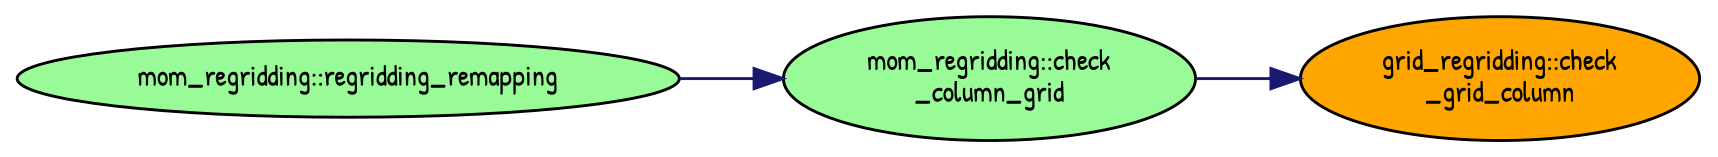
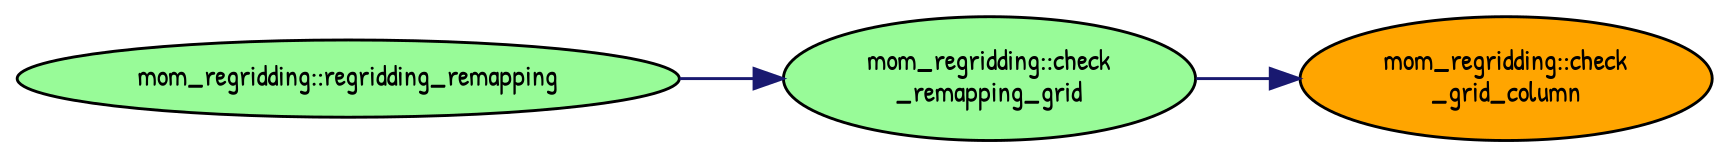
node "mom_regridding::check _column_grid": label "mom_regridding::check _column_grid" -> "mom_regridding::check _remapping_grid"
node "grid_regridding::check _grid_column": label "grid_regridding::check _grid_column" -> "mom_regridding::check _grid_column"
